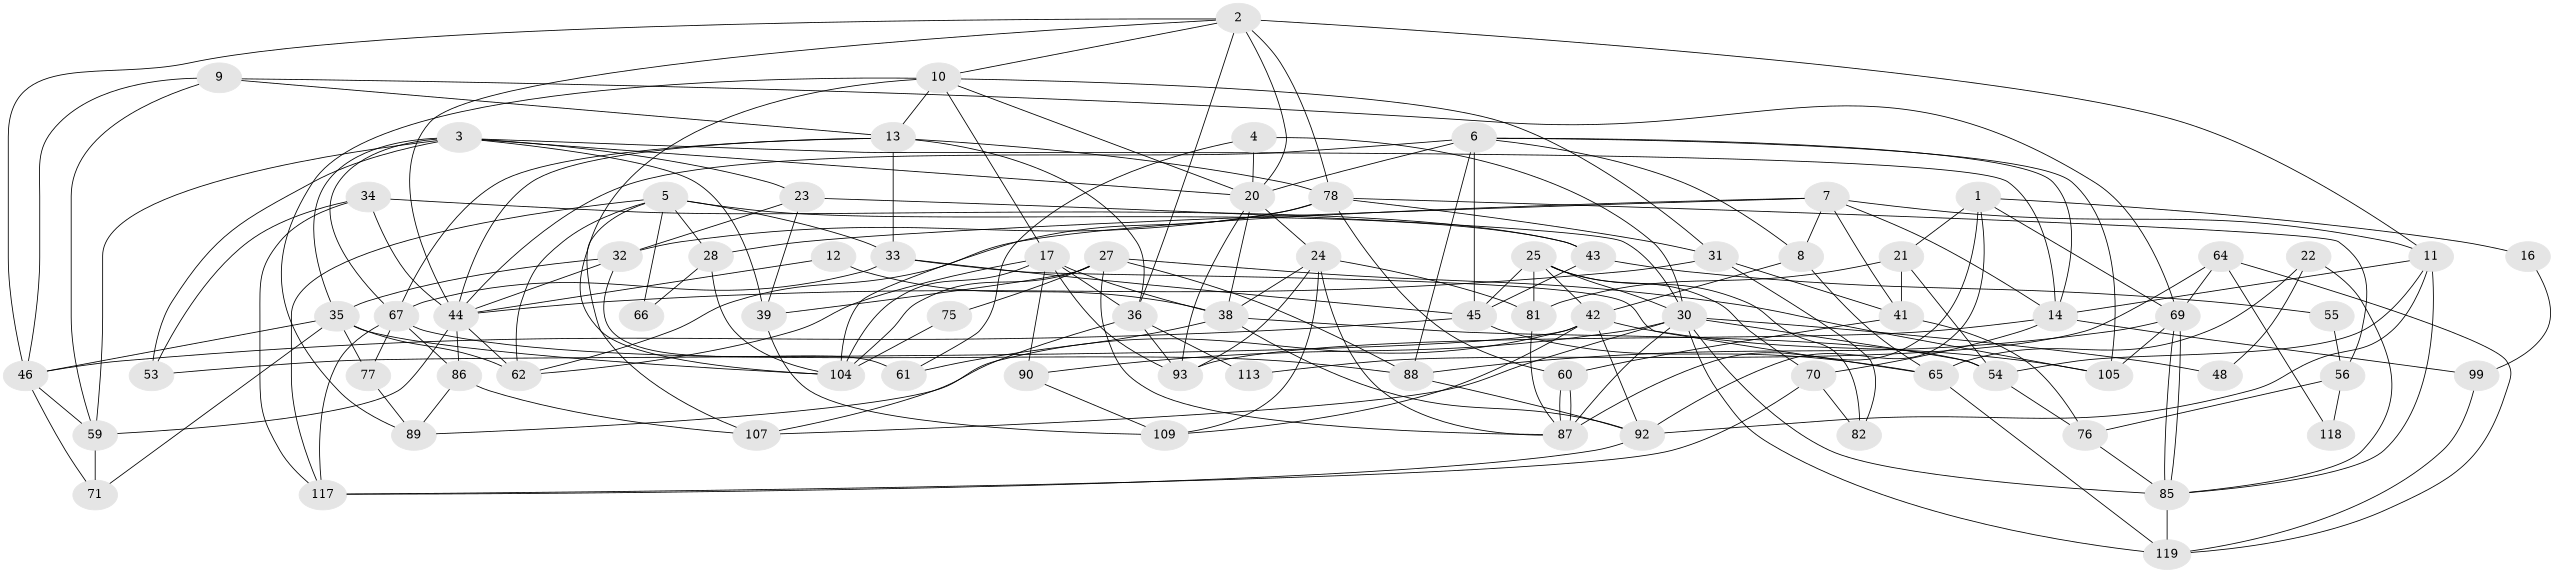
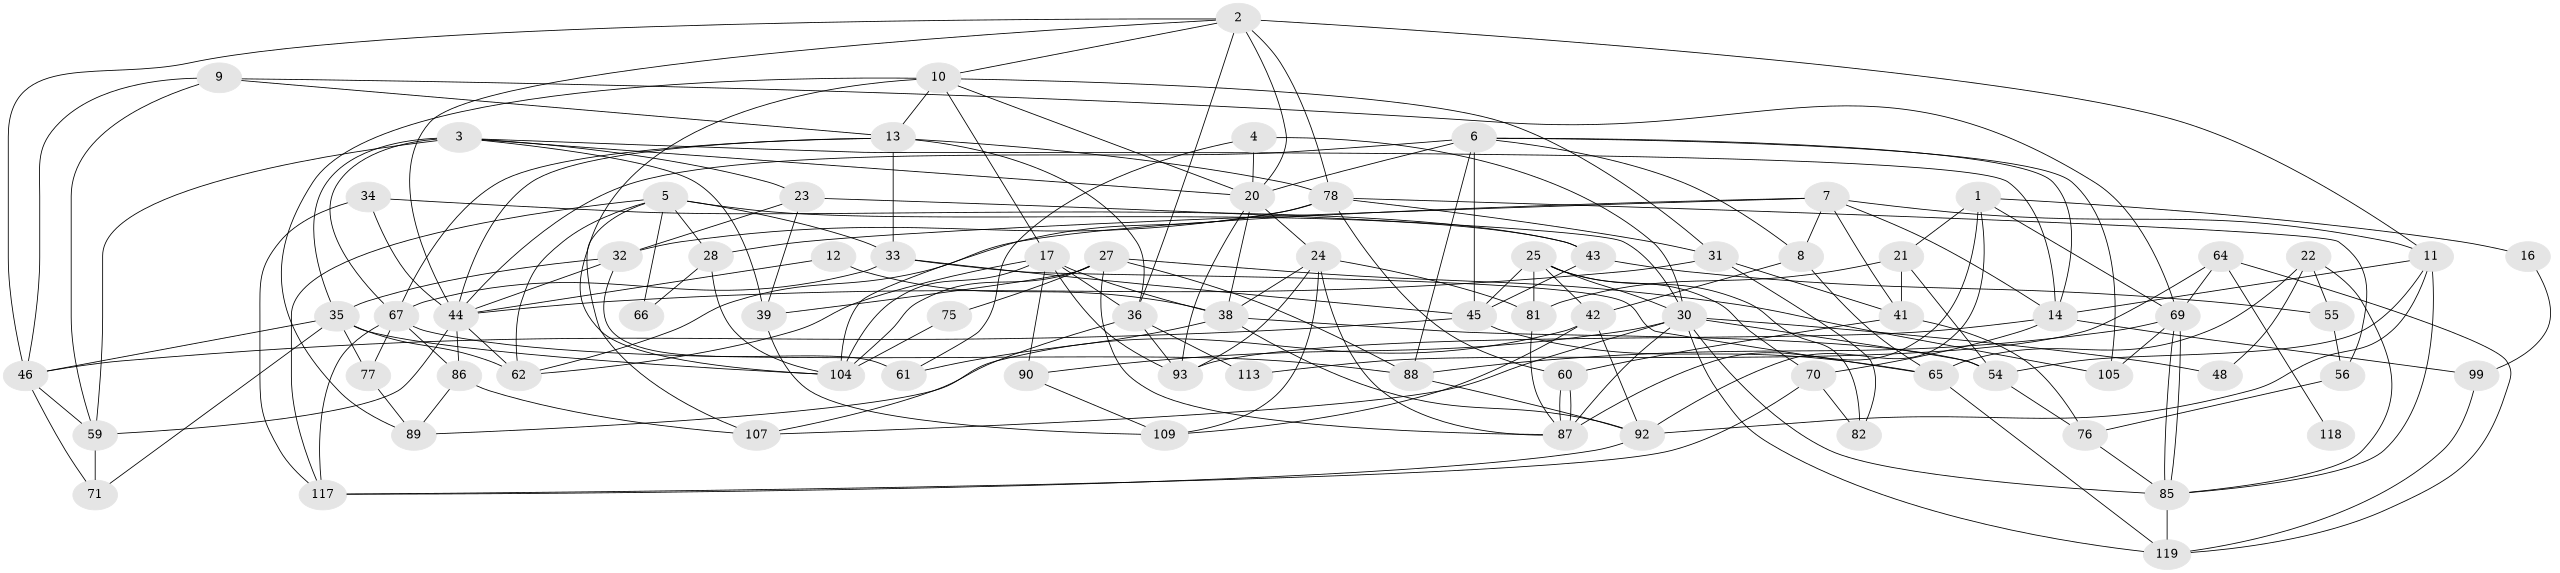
edge "22" -- "55": added
edge "42" -- "105": removed
node "53": removed
edge "56" -- "118": removed
